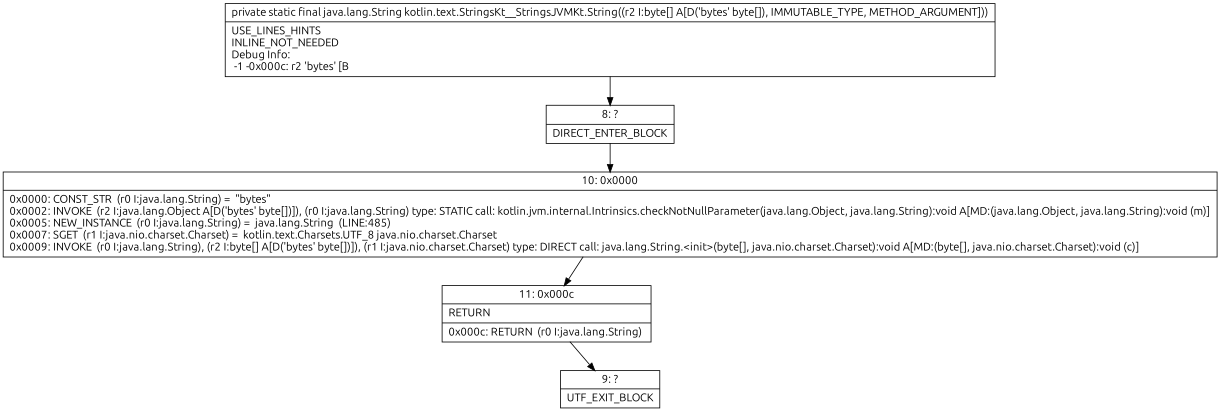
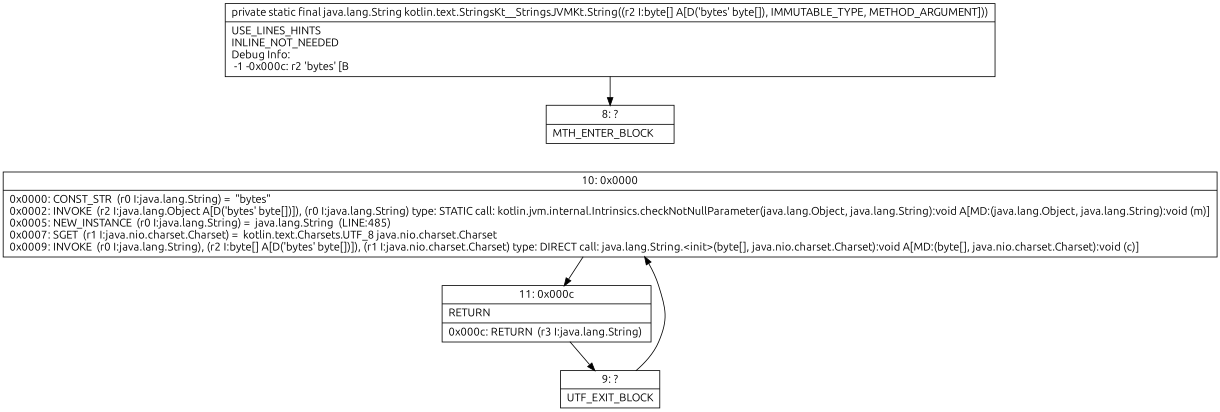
node "8: ?": text "DIRECT_ENTER_BLOCK" -> "MTH_ENTER_BLOCK"
edge "8: ?" -> "10: 0x0000": now "9: ?" -> "10: 0x0000"
node "11: 0x000c": text "0x000c: RETURN  (r0 I:java.lang.String)" -> "0x000c: RETURN  (r3 I:java.lang.String)"
